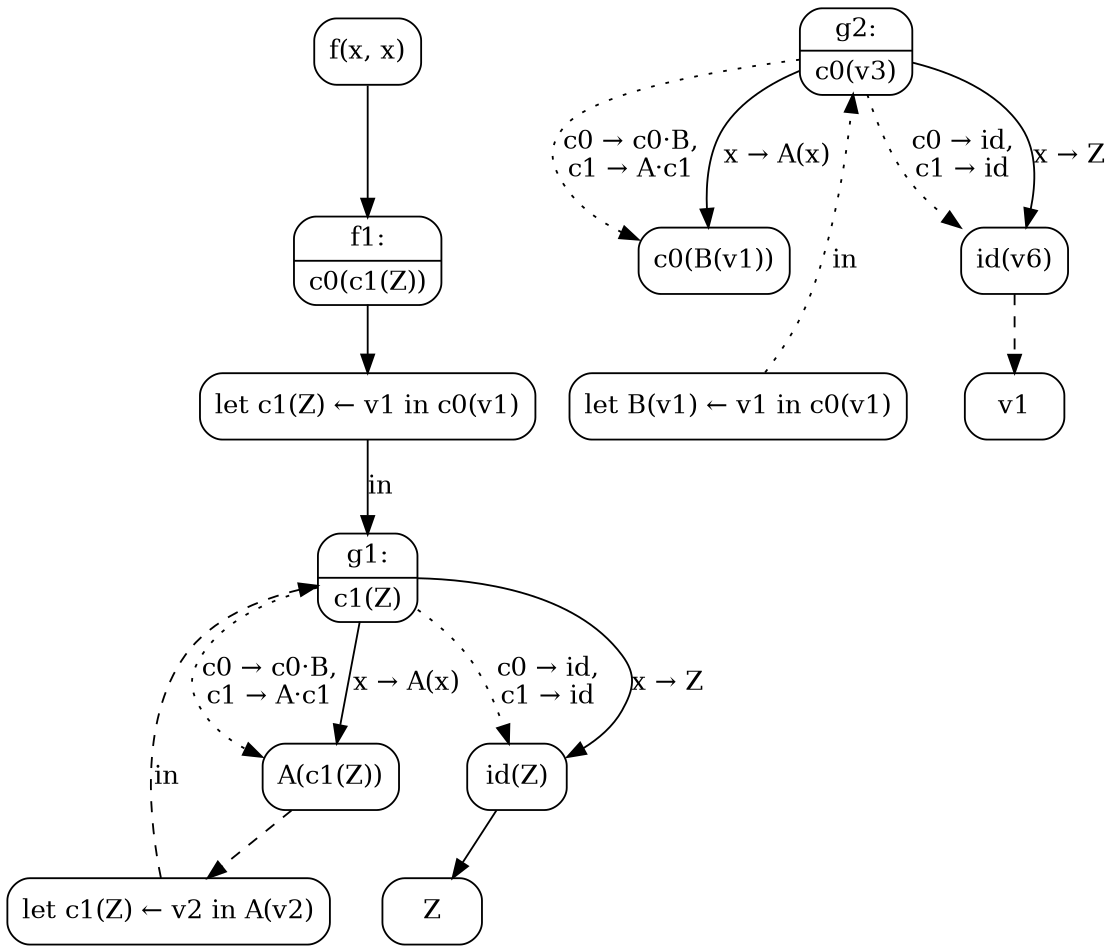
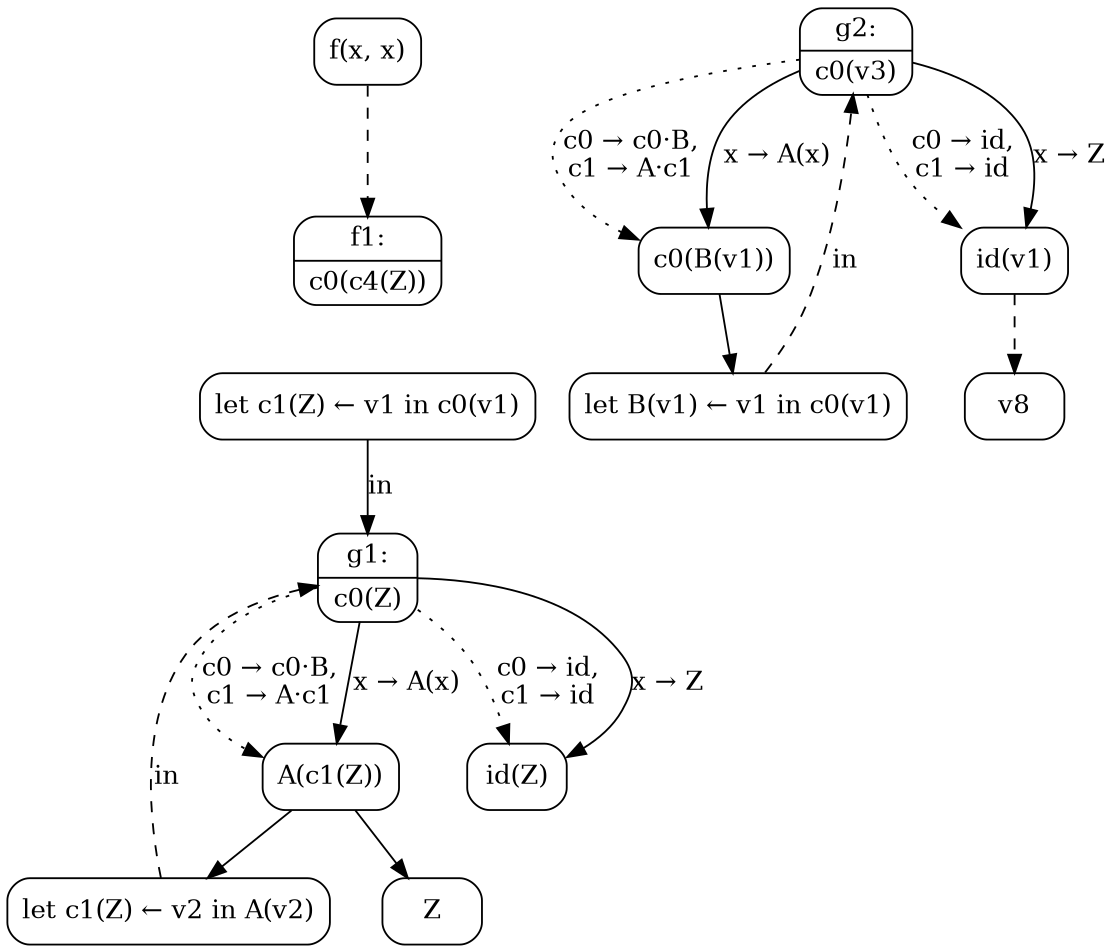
edge "f(x, x)" -> "f1:": style solid -> dashed
edge "let B(v1) ← v1 in c0(v1)" -> "g2:": style dotted -> dashed
node "id(v6)": label "id(v6)" -> "id(v1)"
node "f1:": text "c0(c1(Z))" -> "c0(c4(Z))"
edge "c0(B(v1))" -> "let B(v1) ← v1 in c0(v1)": added
edge "f1:" -> "let c1(Z) ← v1 in c0(v1)": removed
node "v1": label "v1" -> "v8"
node "g1:": text "c1(Z)" -> "c0(Z)"
edge "id(Z)" -> "Z": now "A(c1(Z))" -> "Z"
edge "A(c1(Z))" -> "let c1(Z) ← v2 in A(v2)": style dashed -> solid
